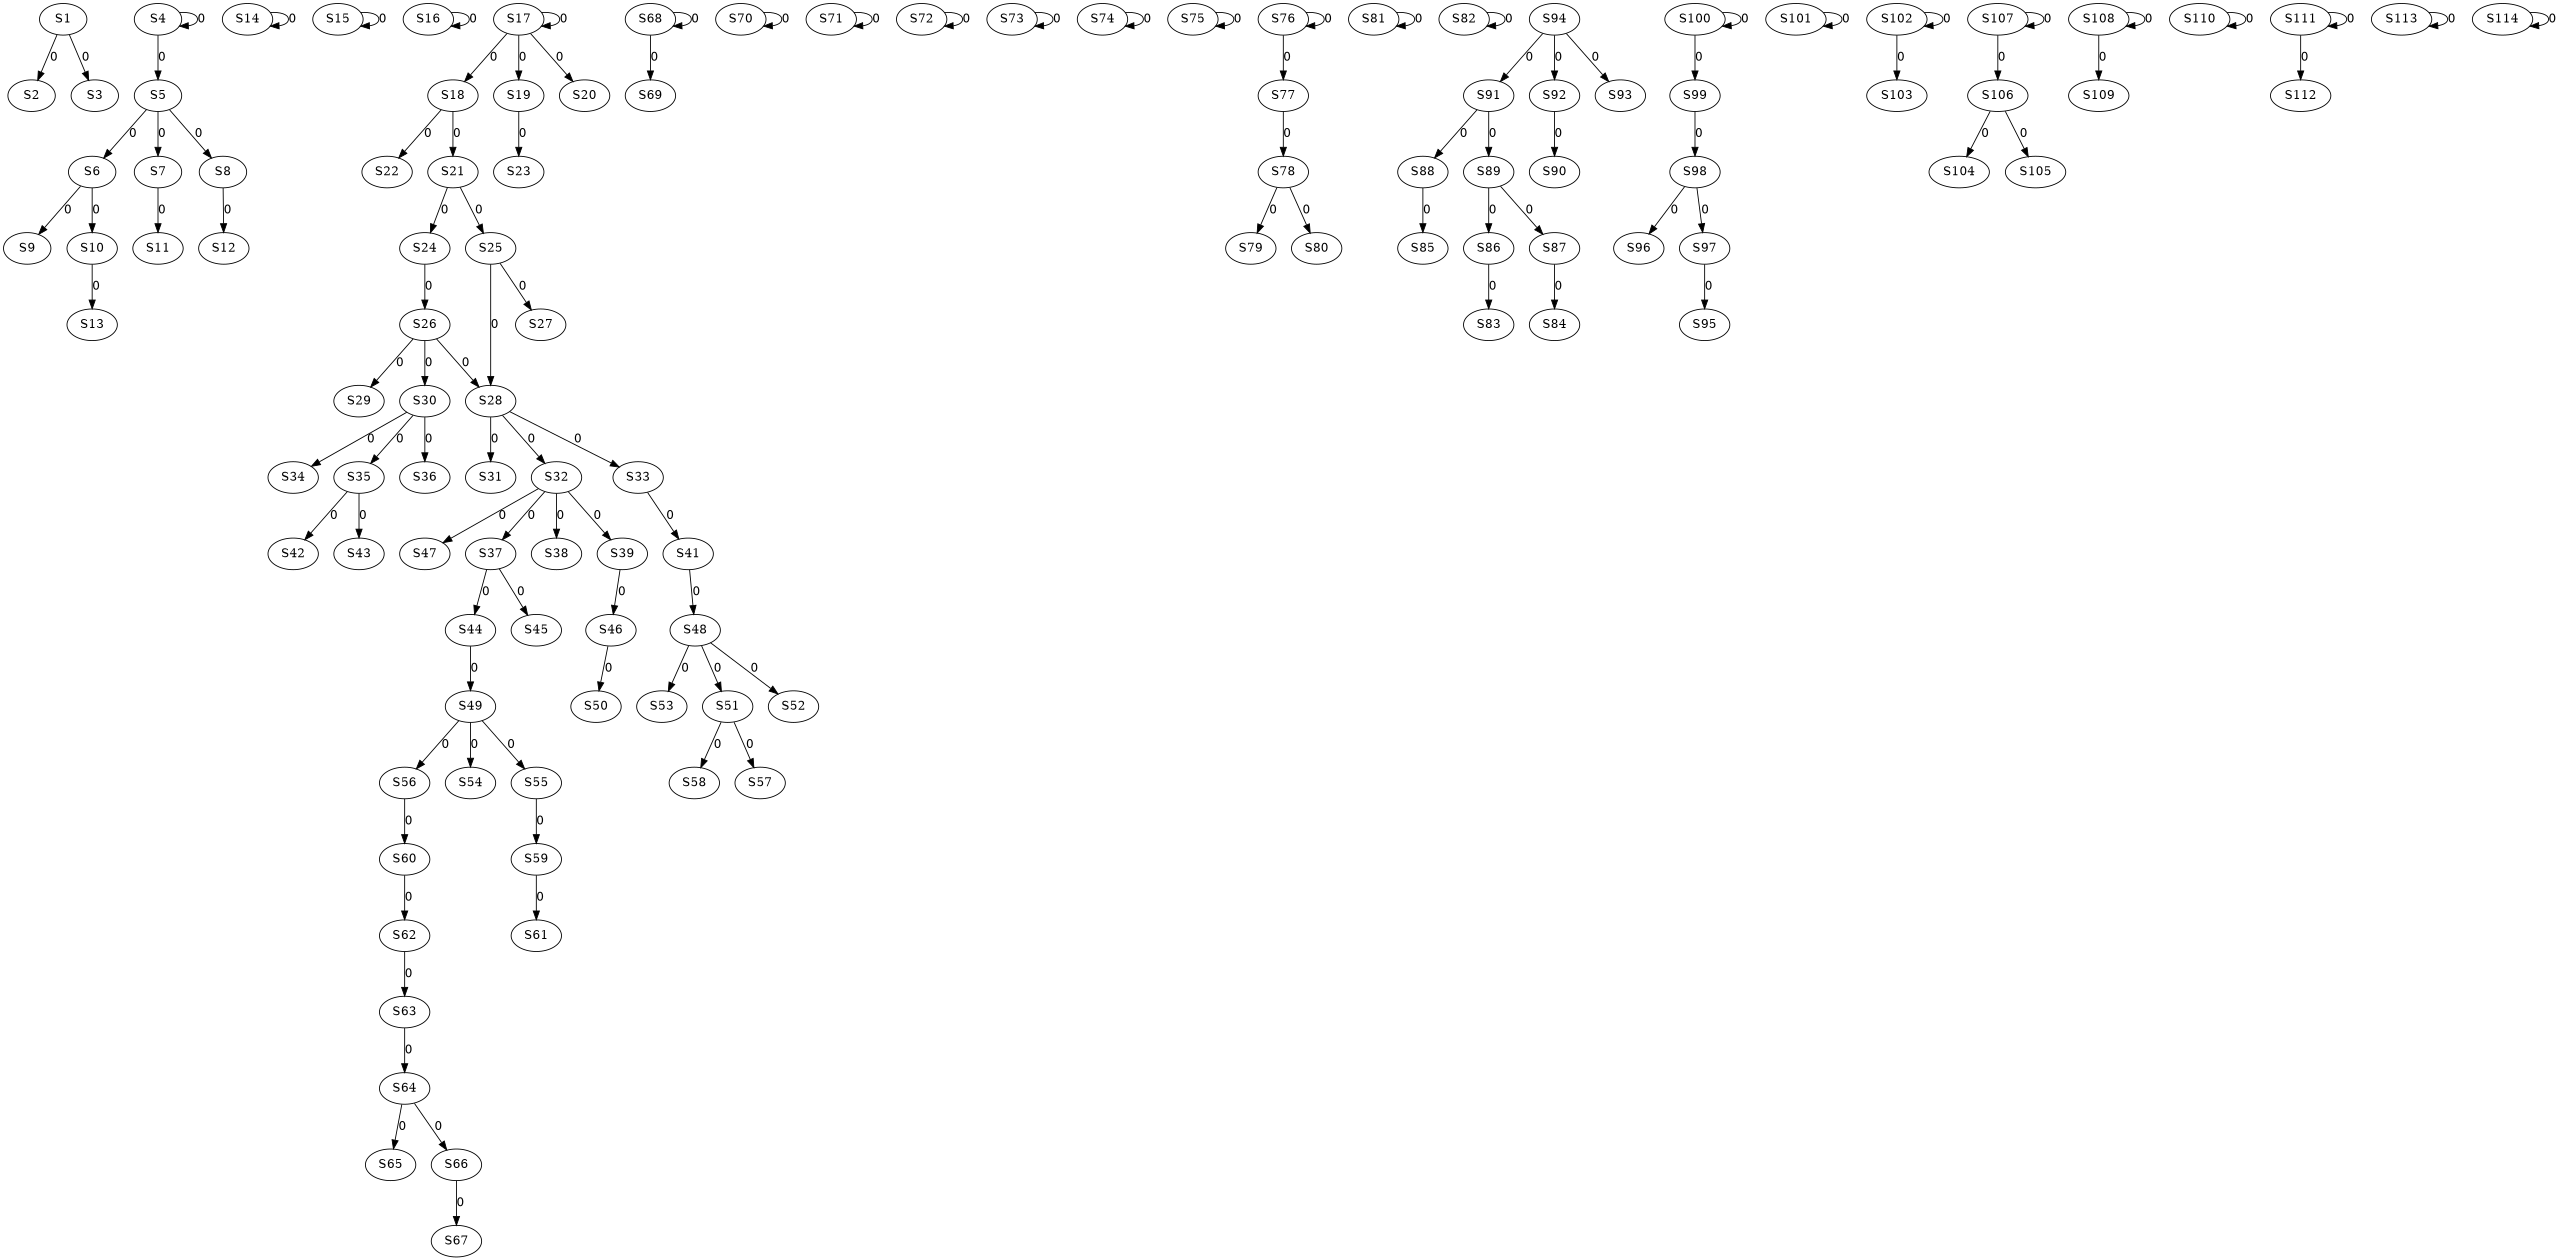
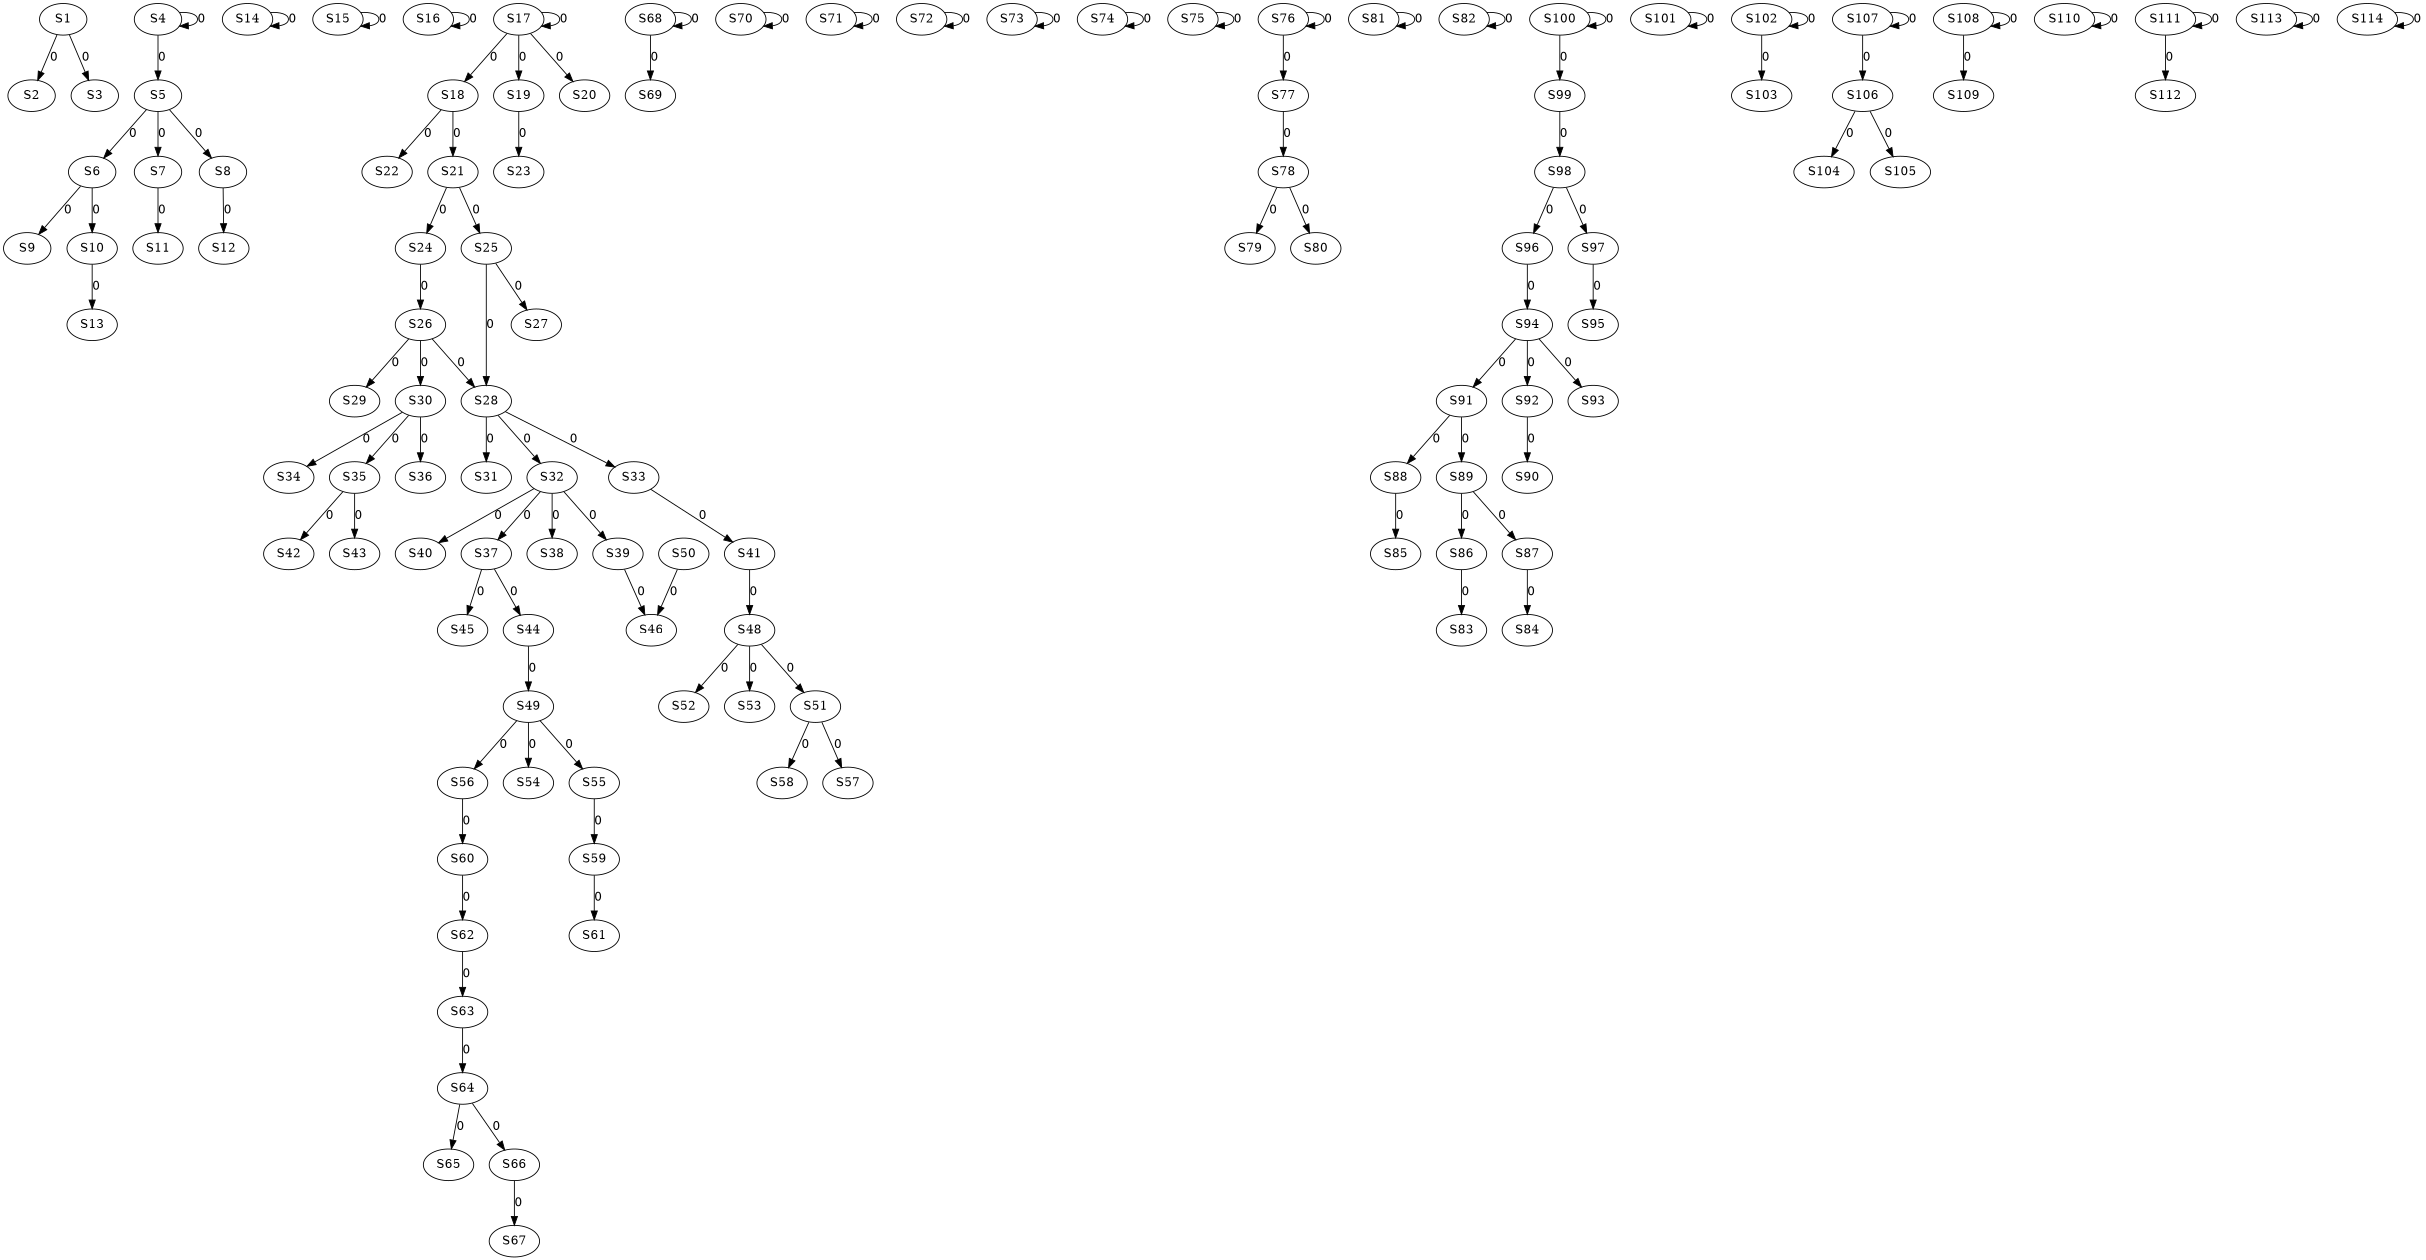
edge "S96" -> "S94": added, label "0"
node "S47": label "S47" -> "S40"
edge "S46" -> "S50": reversed
